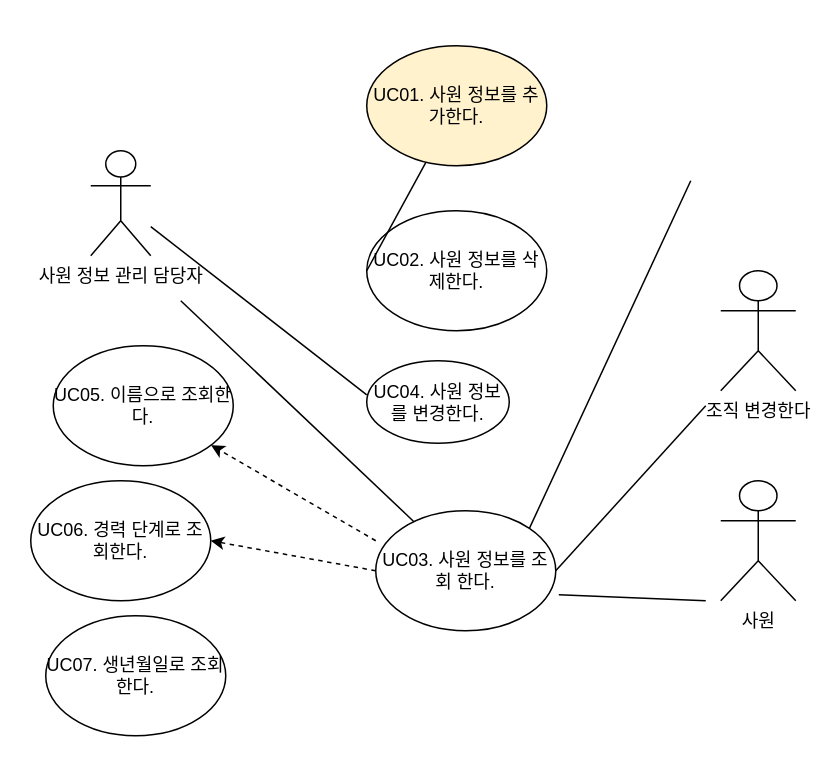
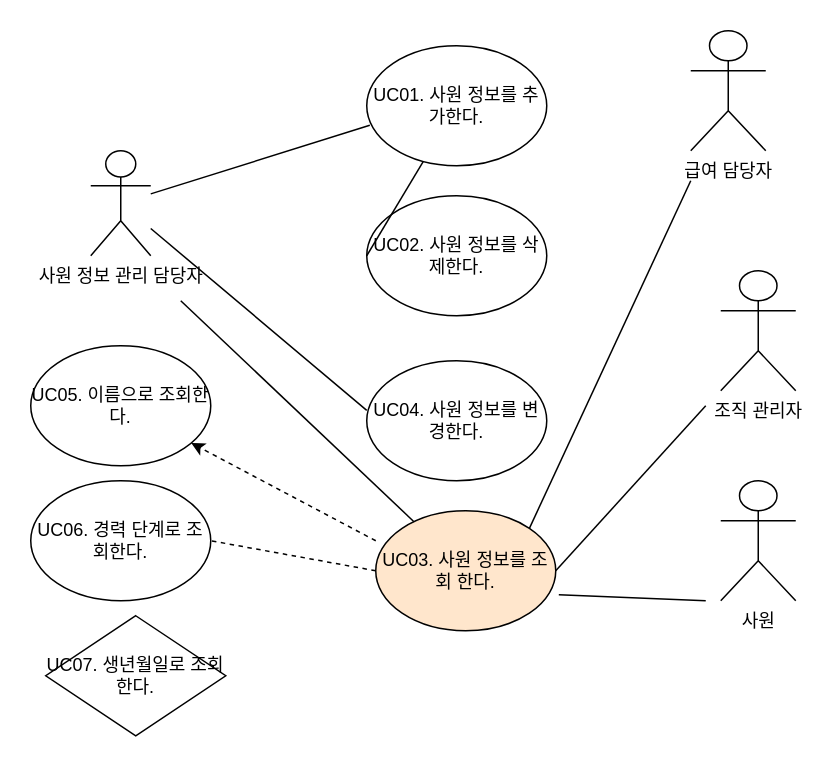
node "급여 담당자": added
node "UC01. 사원 정보를 추가한다.": fillcolor #fff2cc -> #ffffff
edge "UC01. 사원 정보를 추가한다." -- "사원 정보 관리 담당자": added
node "UC02. 사원 정보를 삭제한다.": moved (457, 271) -> (457, 256)
node "UC04. 사원 정보를 변경한다.": size 143x83 -> 180x120
node "UC05. 이름으로 조회한다.": moved (143, 406) -> (121, 406)
node "조직 변경한다": label "조직 변경한다" -> "조직 관리자"
edge "UC03. 사원 정보를 조회 한다." -> "UC06. 경력 단계로 조회한다.": arrowhead classic -> none
node "UC03. 사원 정보를 조회 한다.": fillcolor #ffffff -> #ffe6cc
node "UC07. 생년월일로 조회한다.": shape ellipse -> diamond
